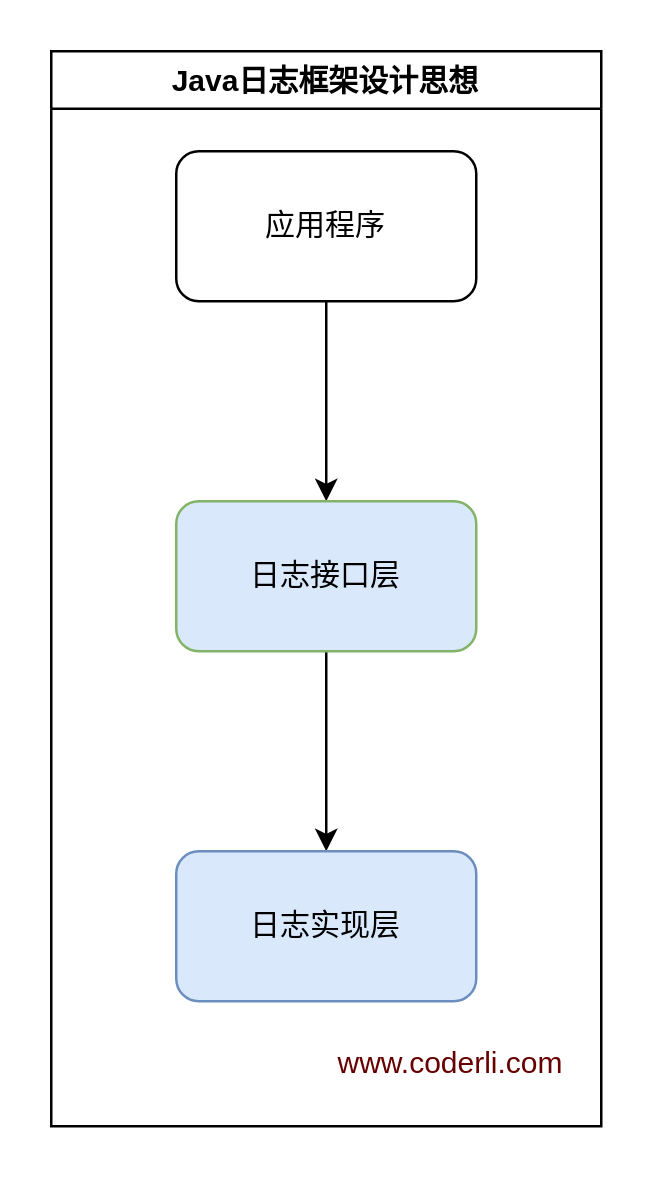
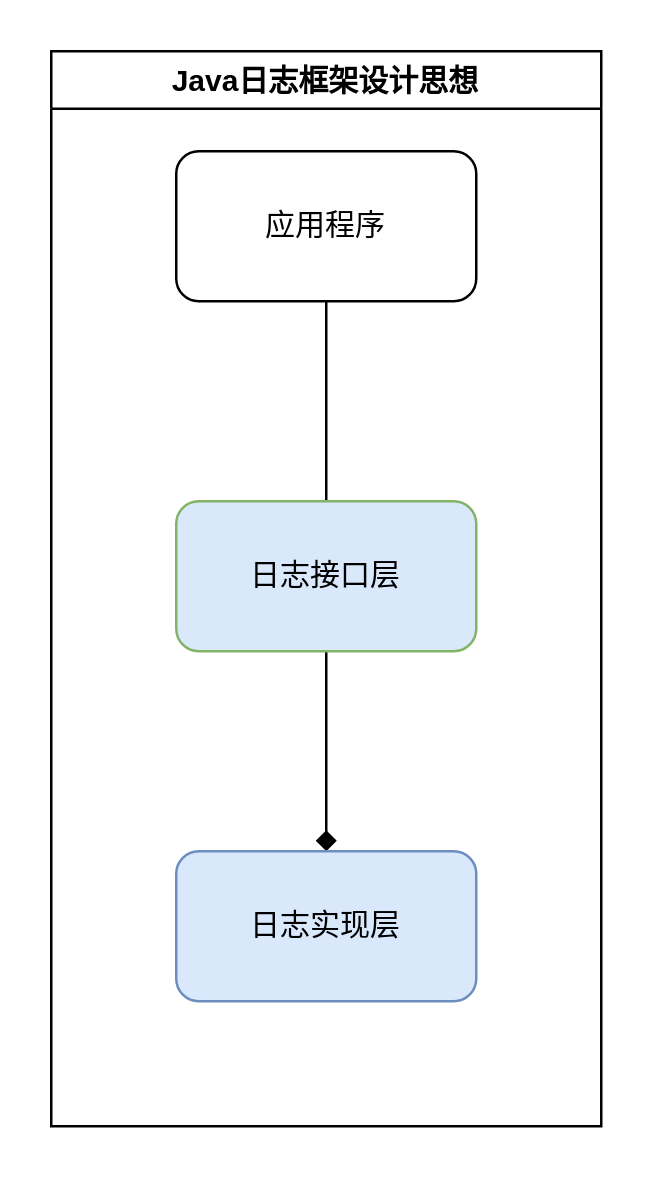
edge "应用程序" -> "日志接口层": arrowhead classic -> none
edge "日志接口层" -> "日志实现层": arrowhead classic -> diamond
node "www.coderli.com": removed
